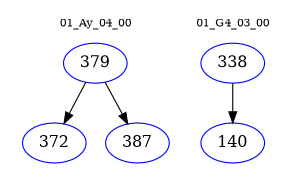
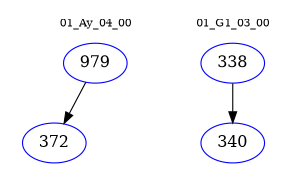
cluster "01_G4_03_00": label "01_G4_03_00" -> "01_G1_03_00"
node "379": label "379" -> "979"
node "387": removed
node "140": label "140" -> "340"
